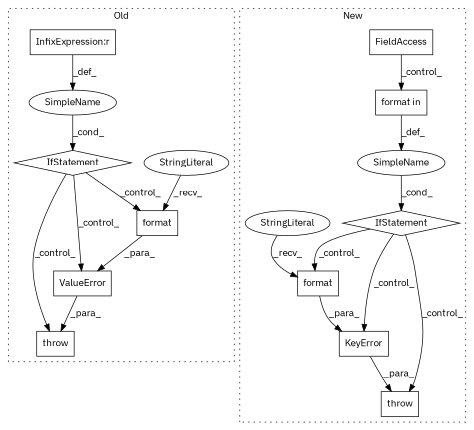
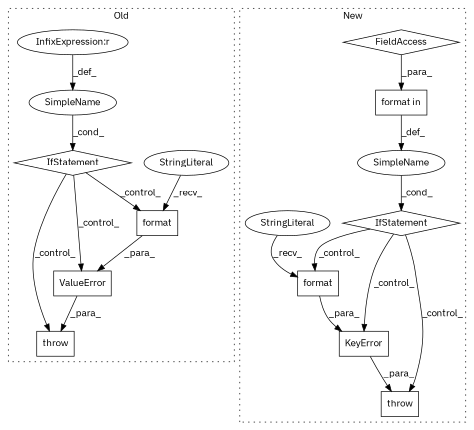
node "InfixExpression:r": shape box -> ellipse
node "FieldAccess": shape box -> diamond
edge "FieldAccess" -> "format in": label "_control_" -> "_para_"
